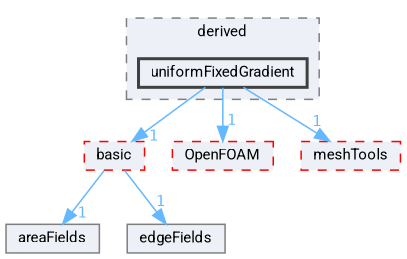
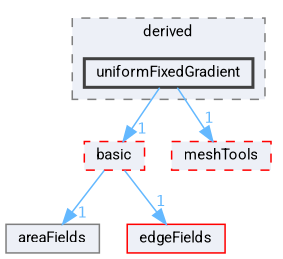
node "OpenFOAM": removed
node "edgeFields": color grey50 -> red
